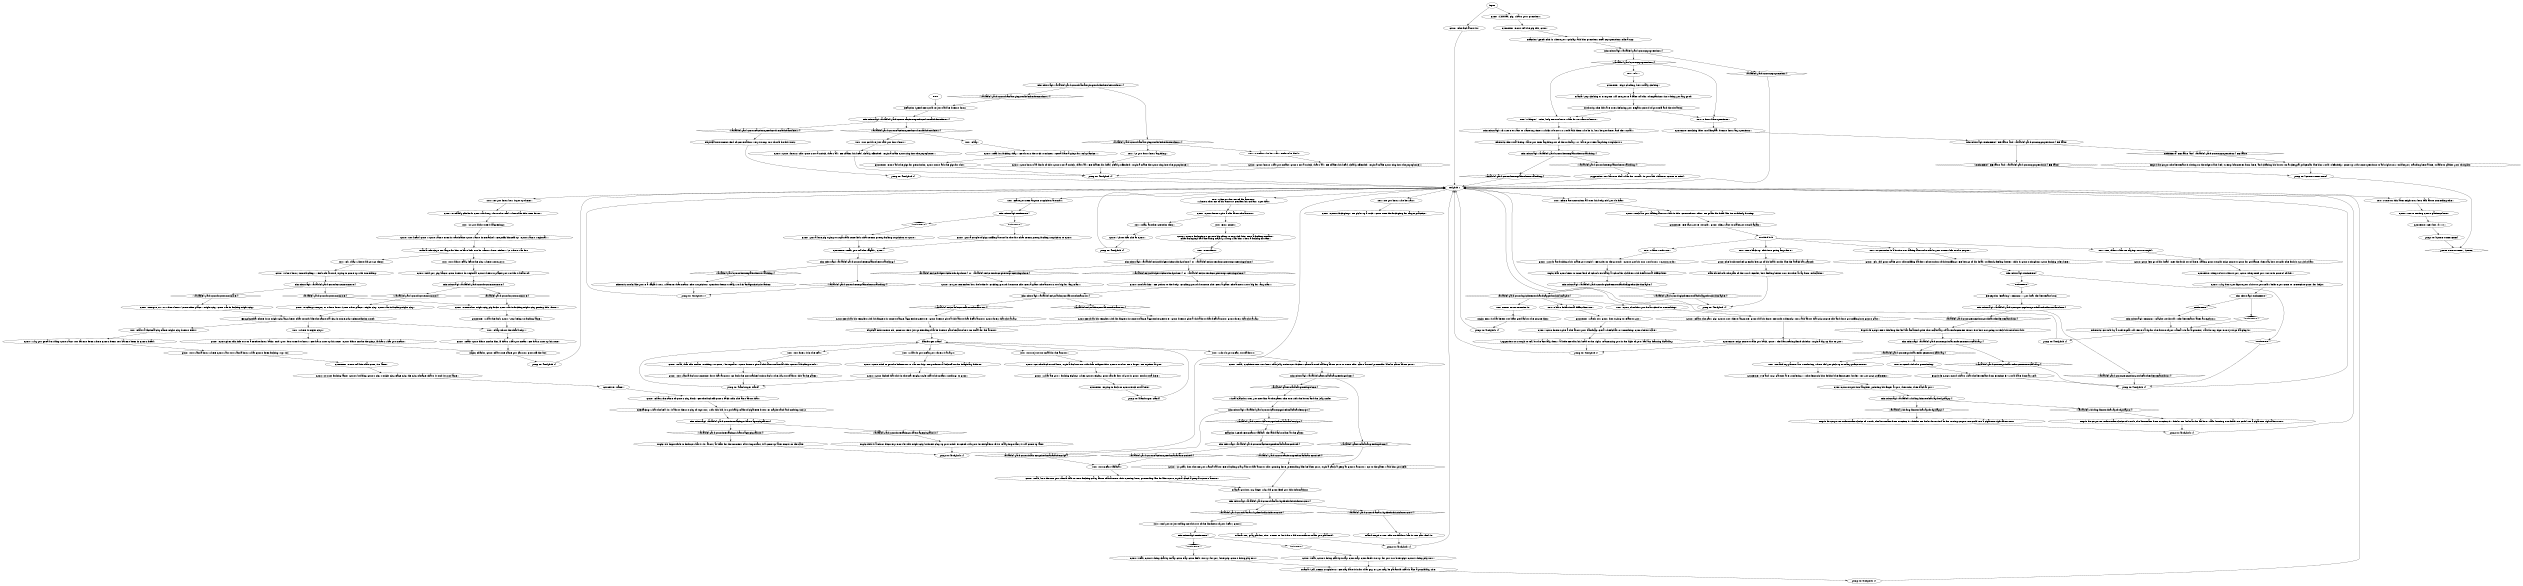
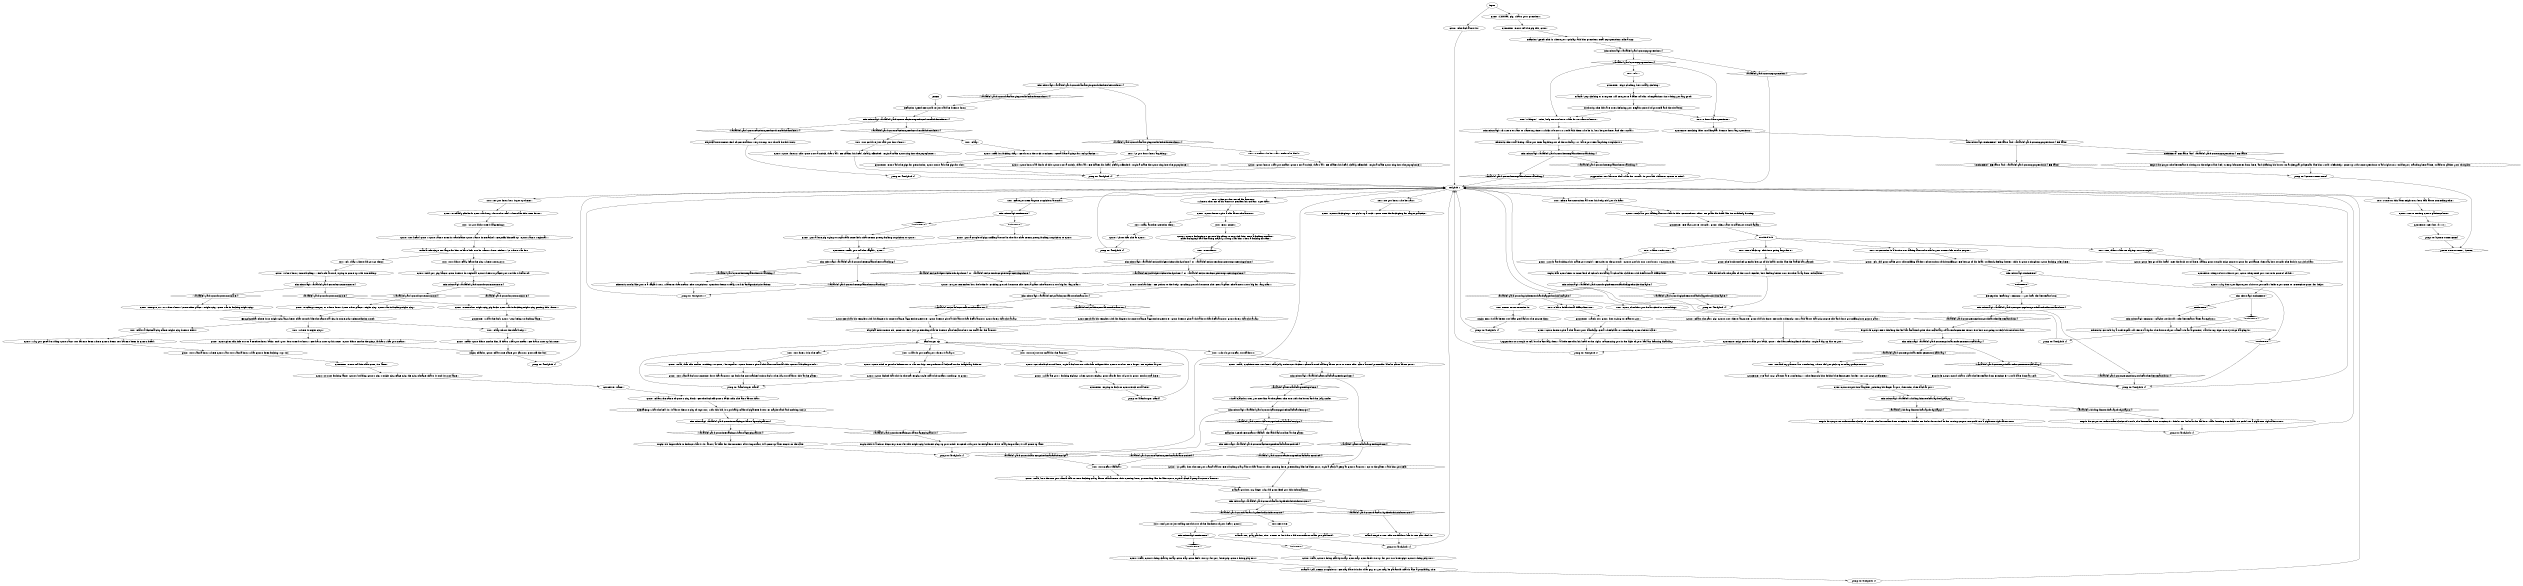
node "OUT": label "OUT" -> "START"
node "hamburger stand": label "hamburger stand" -> "hamburger tip"
node "You: Proceed with the questioning.": removed
node "You: Let it be.": added
